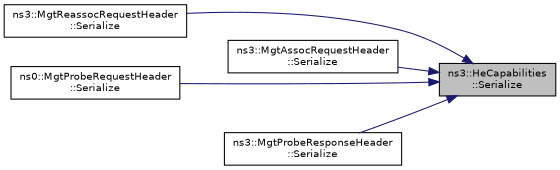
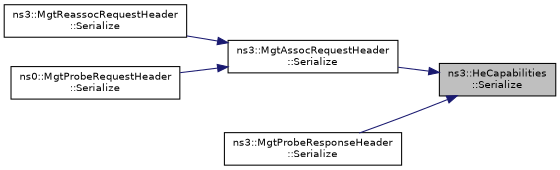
edge "ns3::MgtReassocRequestHeader ::Serialize" -> "ns3::HeCapabilities ::Serialize": now "ns3::MgtReassocRequestHeader ::Serialize" -> "ns3::MgtAssocRequestHeader ::Serialize"
edge "ns0::MgtProbeRequestHeader ::Serialize" -> "ns3::HeCapabilities ::Serialize": now "ns0::MgtProbeRequestHeader ::Serialize" -> "ns3::MgtAssocRequestHeader ::Serialize"
